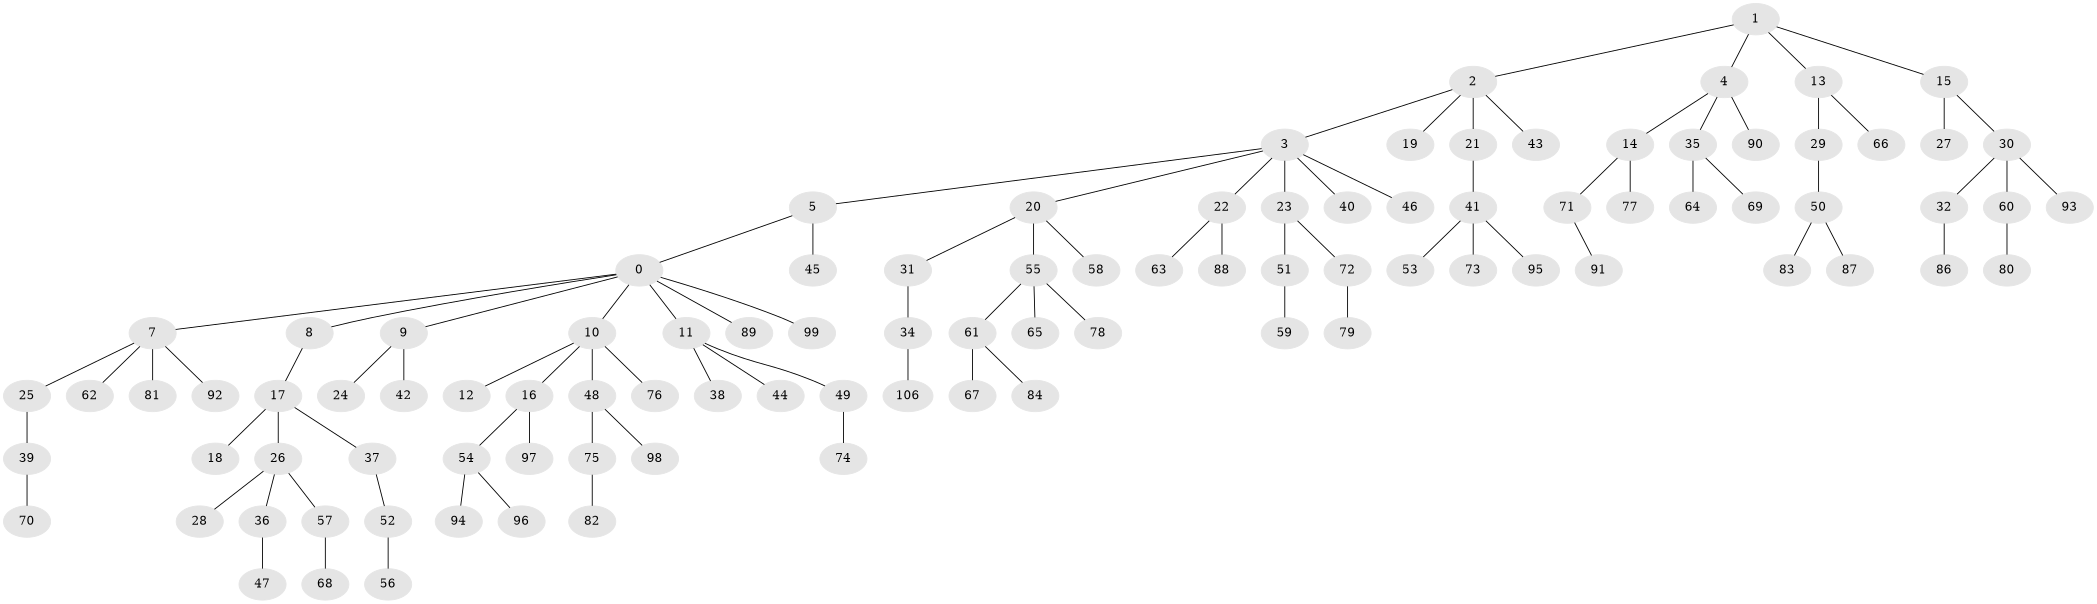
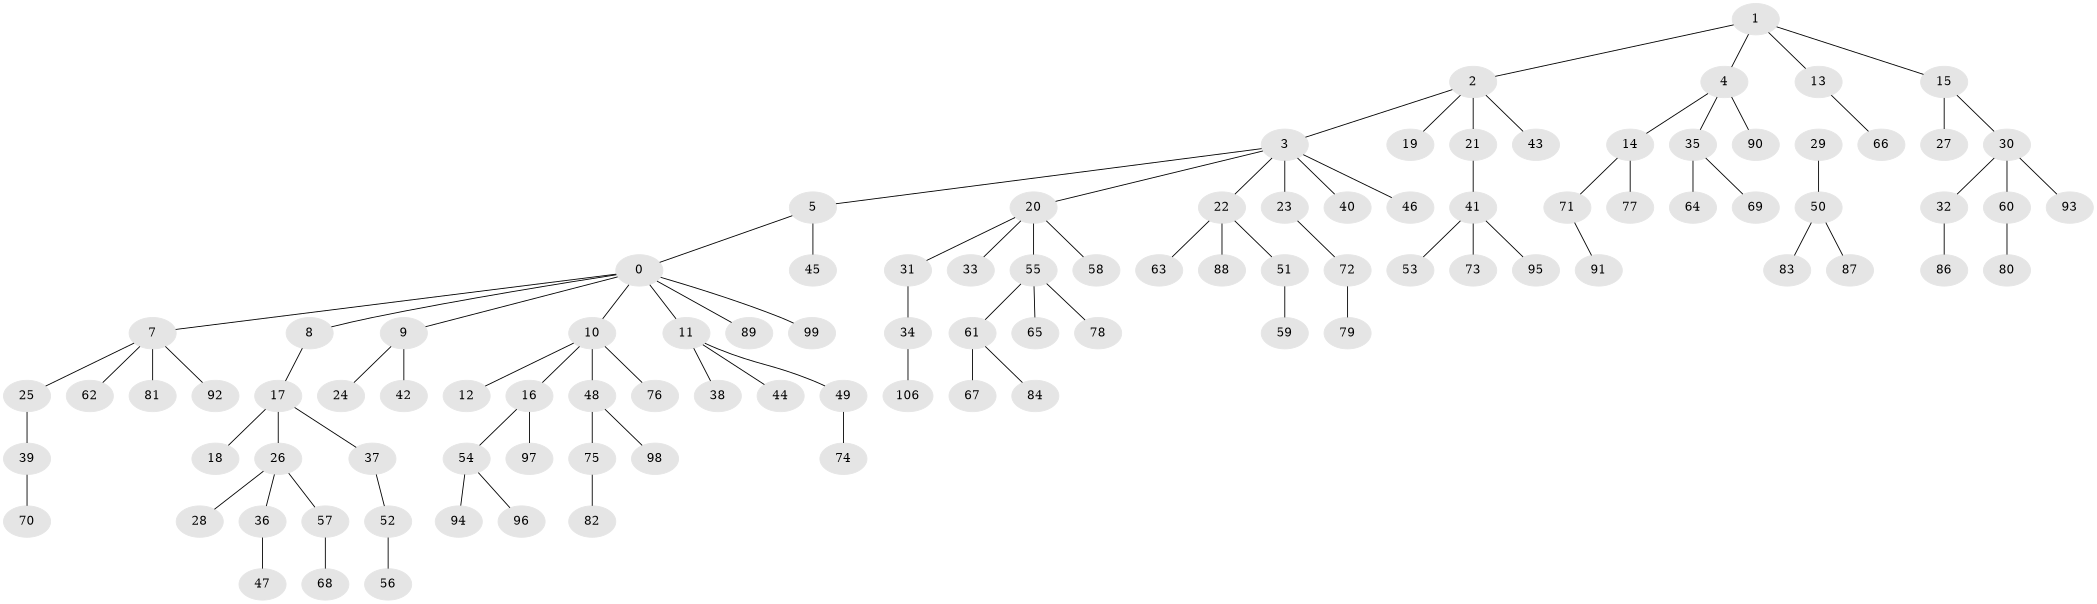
edge "13" -- "29": removed
edge "23" -- "51": now "22" -- "51"
node "33": added
